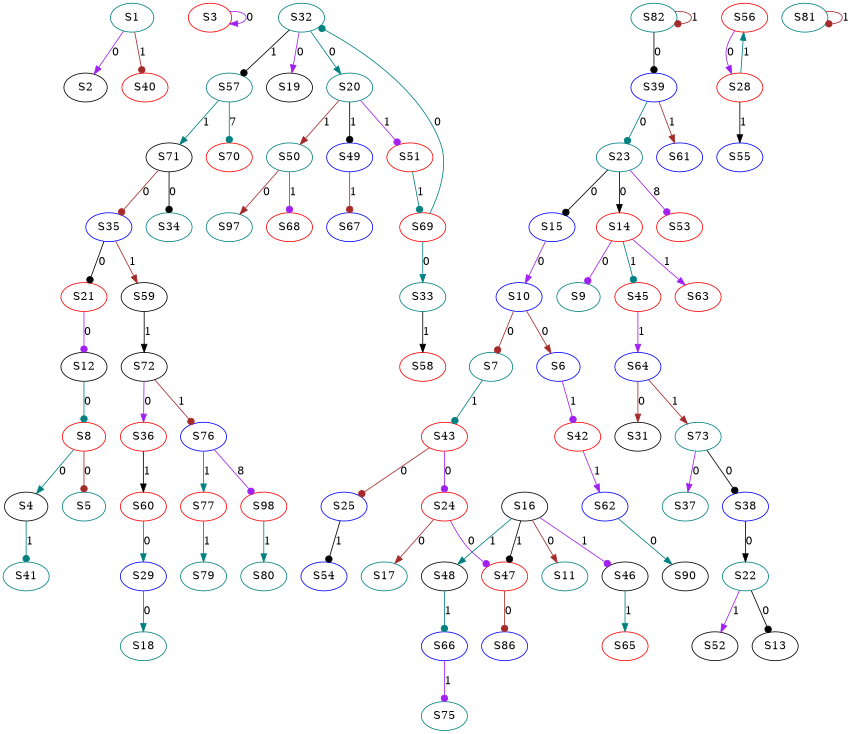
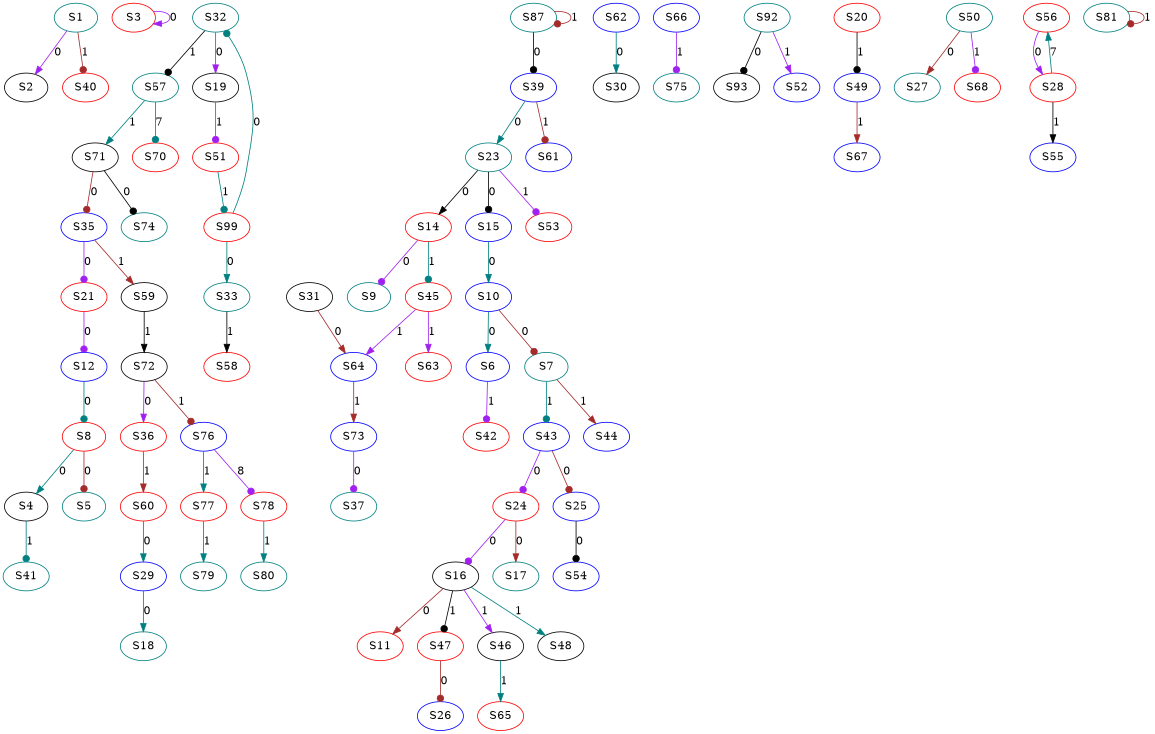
node "S82": label "S82" -> "S87"
edge "S32" -> "S20": removed, label "0"
edge "S28" -> "S56": label "1" -> "7"
node "S20": color teal -> red
edge "S20" -> "S50": removed, label "1"
edge "S39" -> "S23": arrowhead dot -> normal
edge "S39" -> "S61": arrowhead normal -> dot
edge "S20" -> "S51": now "S19" -> "S51"
edge "S49" -> "S67": arrowhead dot -> normal
edge "S23" -> "S53": label "8" -> "1"
node "S34": label "S34" -> "S74"
node "S97": label "S97" -> "S27"
node "S69": label "S69" -> "S99"
edge "S15" -> "S10": color purple -> teal
edge "S35" -> "S21": color black -> purple
edge "S14" -> "S63": now "S45" -> "S63"
edge "S10" -> "S6": color brown -> teal
node "S12": color black -> blue
edge "S64" -> "S31": reversed
node "S43": color red -> blue
node "S44": added
node "S73": color teal -> blue
edge "S36" -> "S60": color black -> brown
edge "S42" -> "S62": removed, label "1"
edge "S73" -> "S37": arrowhead normal -> dot
node "S98": label "S98" -> "S78"
node "S38": removed
edge "S16" -> "S46": arrowhead dot -> normal
edge "S25" -> "S54": label "1" -> "0"
edge "S24" -> "S47": now "S24" -> "S16"
node "S11": color teal -> red
node "S90": label "S90" -> "S30"
node "S22": label "S22" -> "S92"
edge "S48" -> "S66": removed, label "1"
node "S86": label "S86" -> "S26"
node "S52": color black -> blue
node "S13": label "S13" -> "S93"
